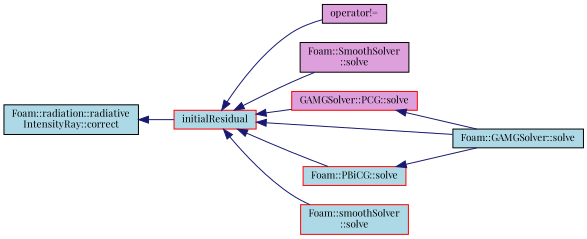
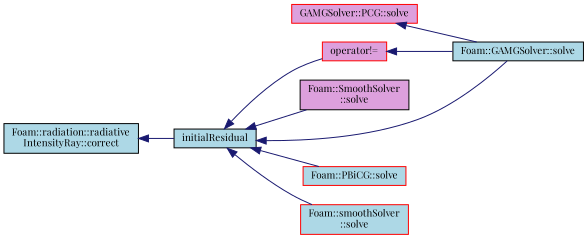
node "operator!=": color black -> red
edge "GAMGSolver::PCG::solve" -> "initialResidual": removed
node "initialResidual": color red -> black
edge "Foam::GAMGSolver::solve" -> "Foam::PBiCG::solve": now "Foam::GAMGSolver::solve" -> "operator!="
